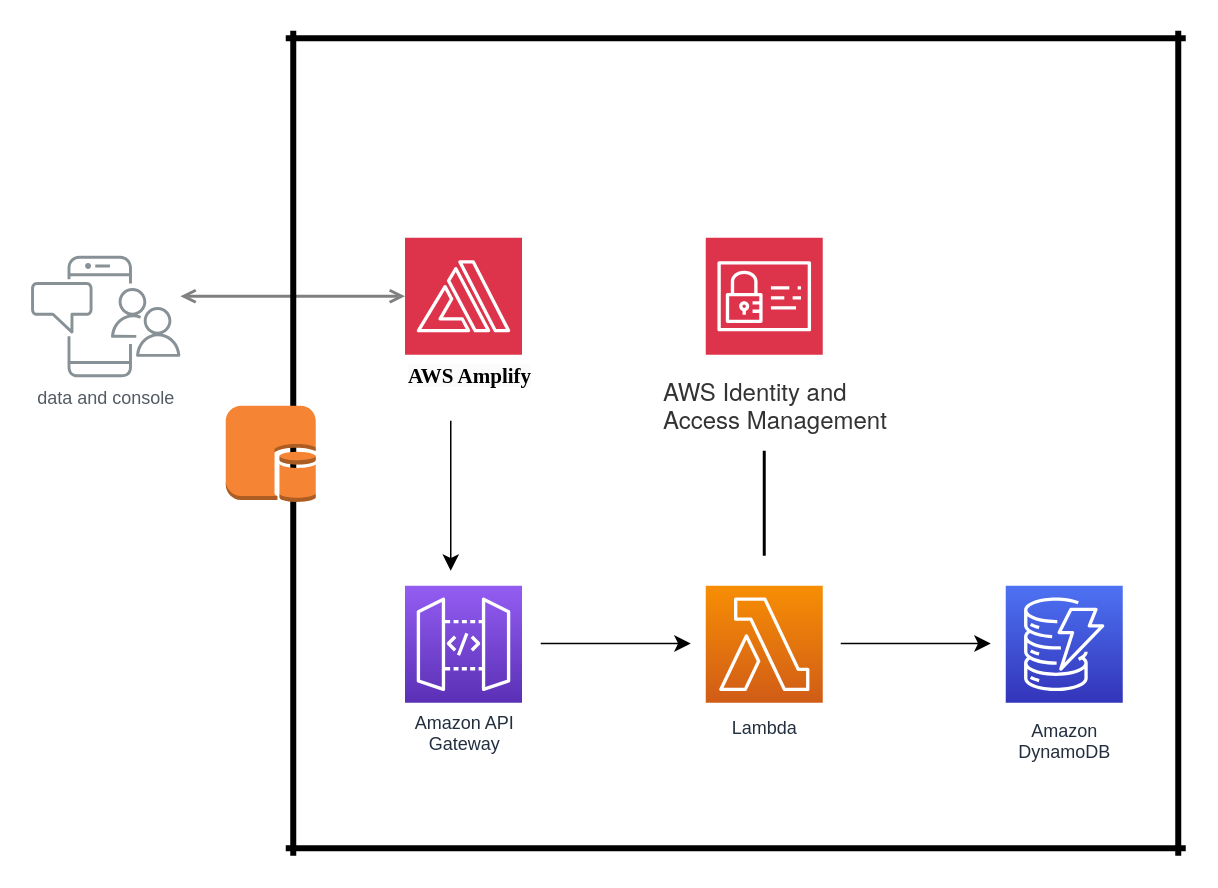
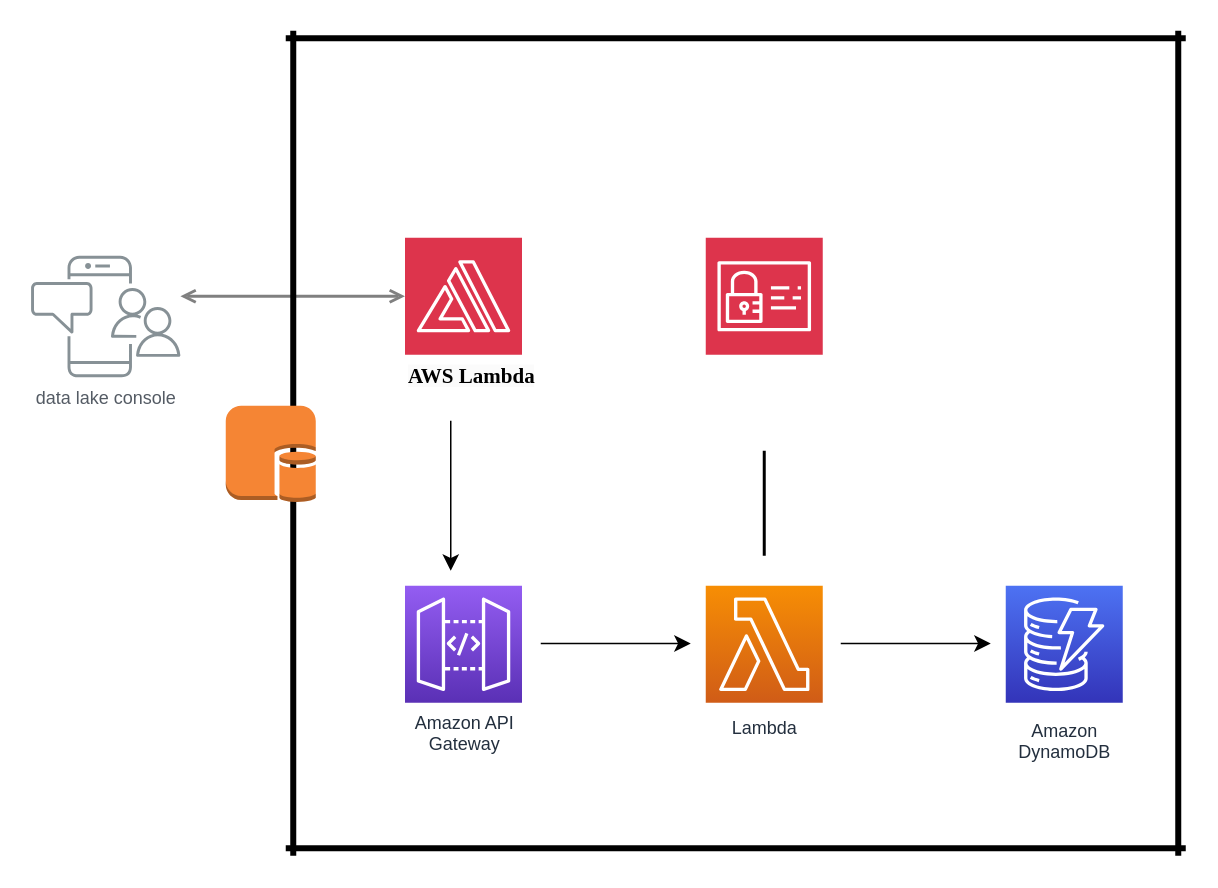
node "AWS Amplify": label "AWS Amplify" -> "AWS Lambda"
node "AWS Identity and Access Management": removed
node "data and console": label "data and console" -> "data lake console"
